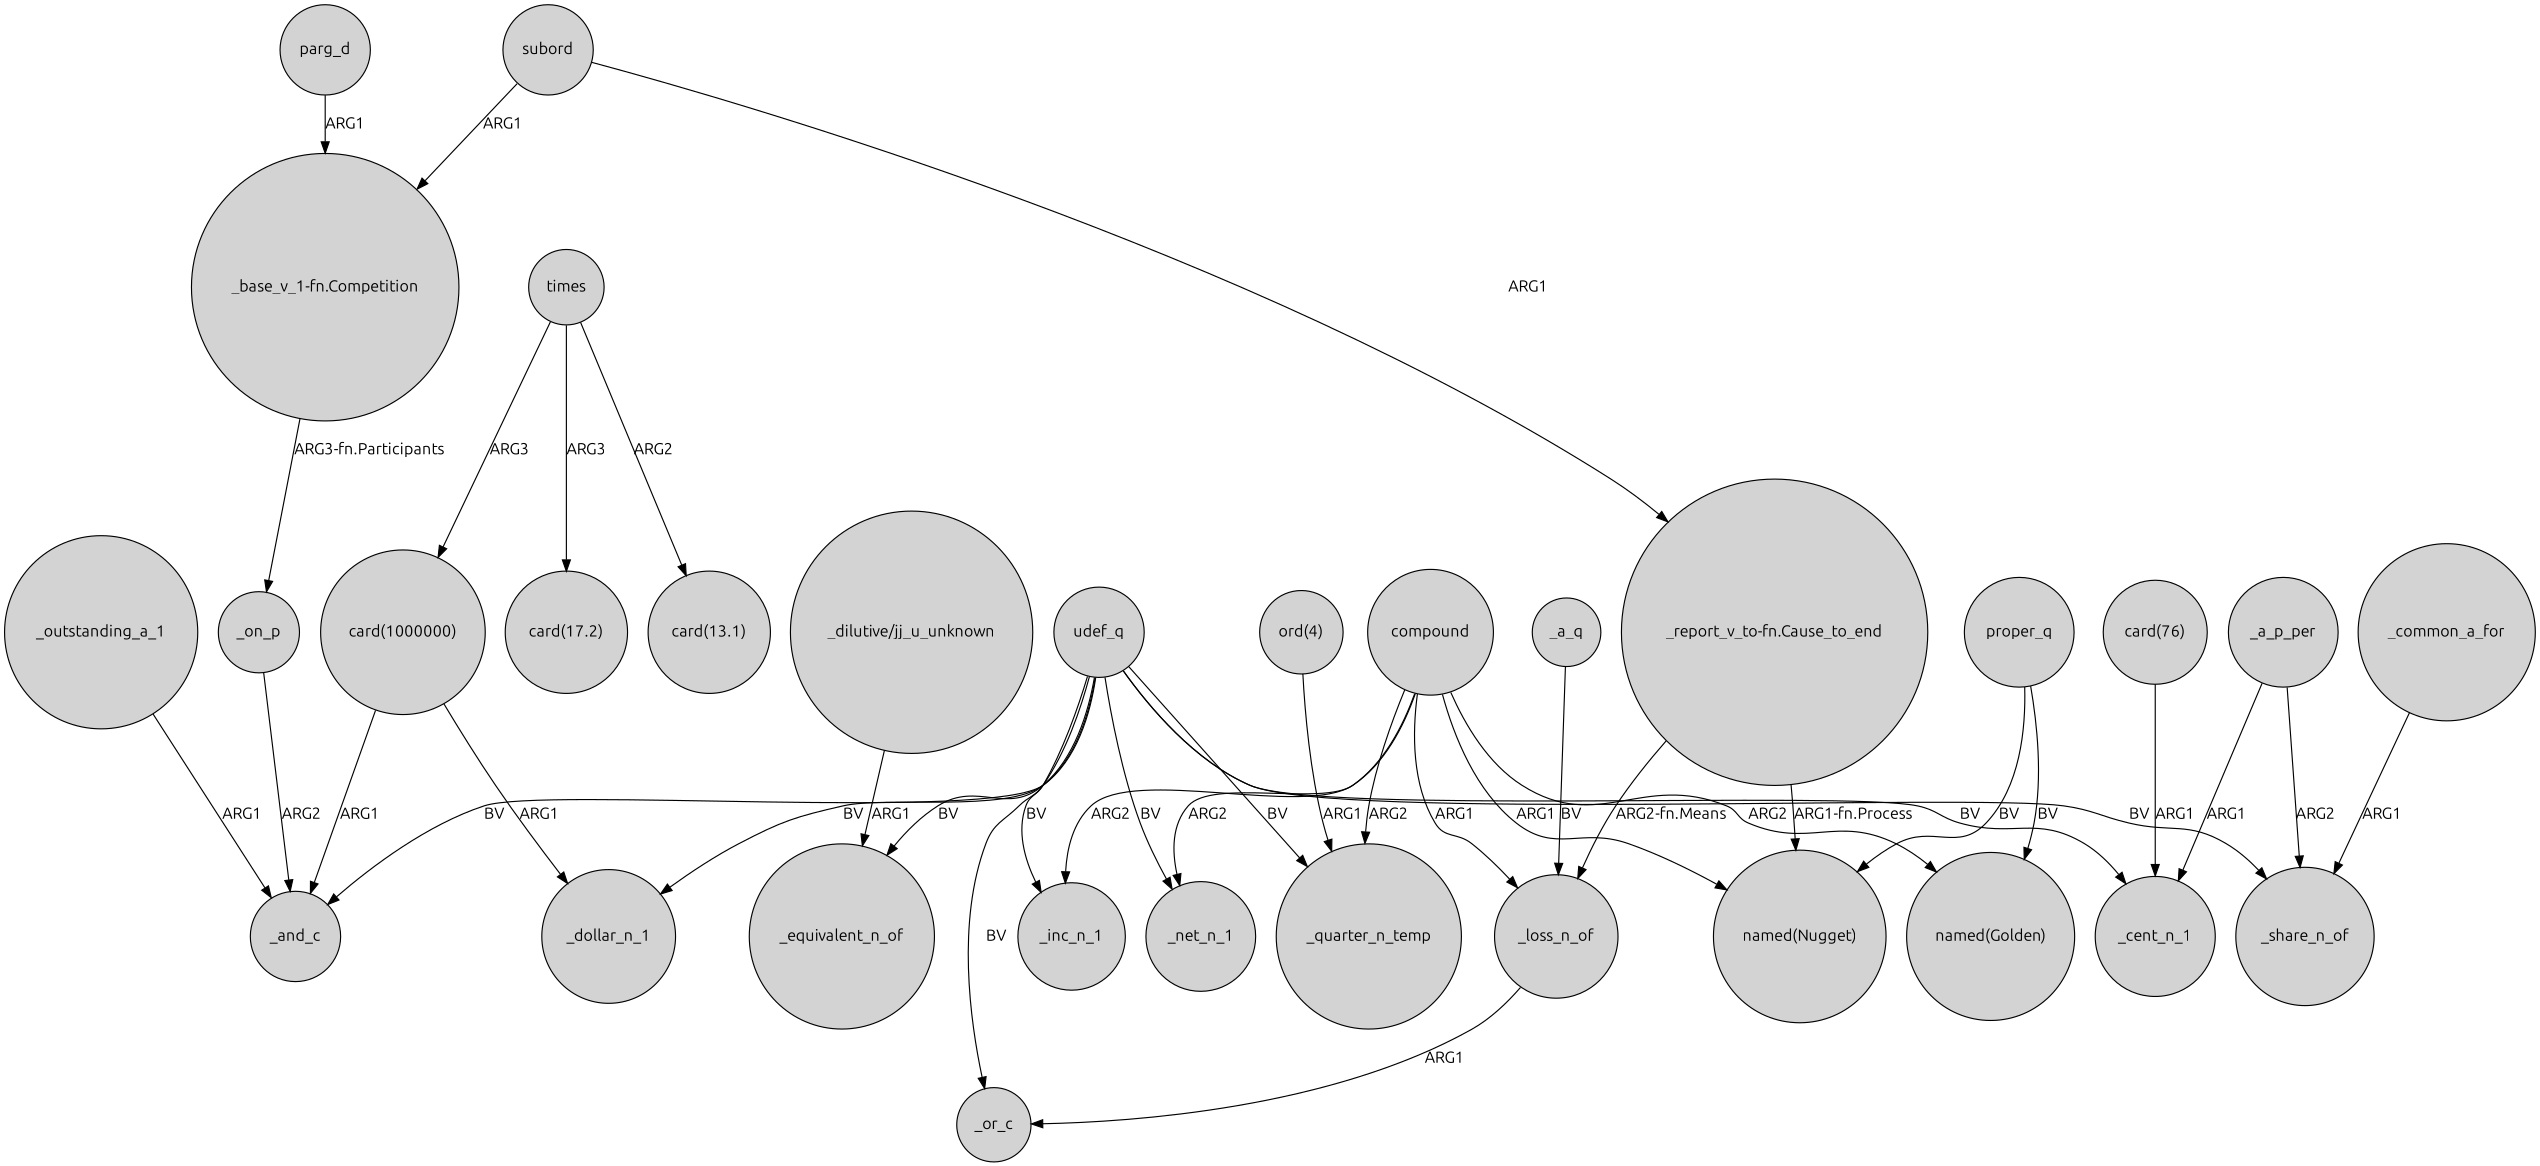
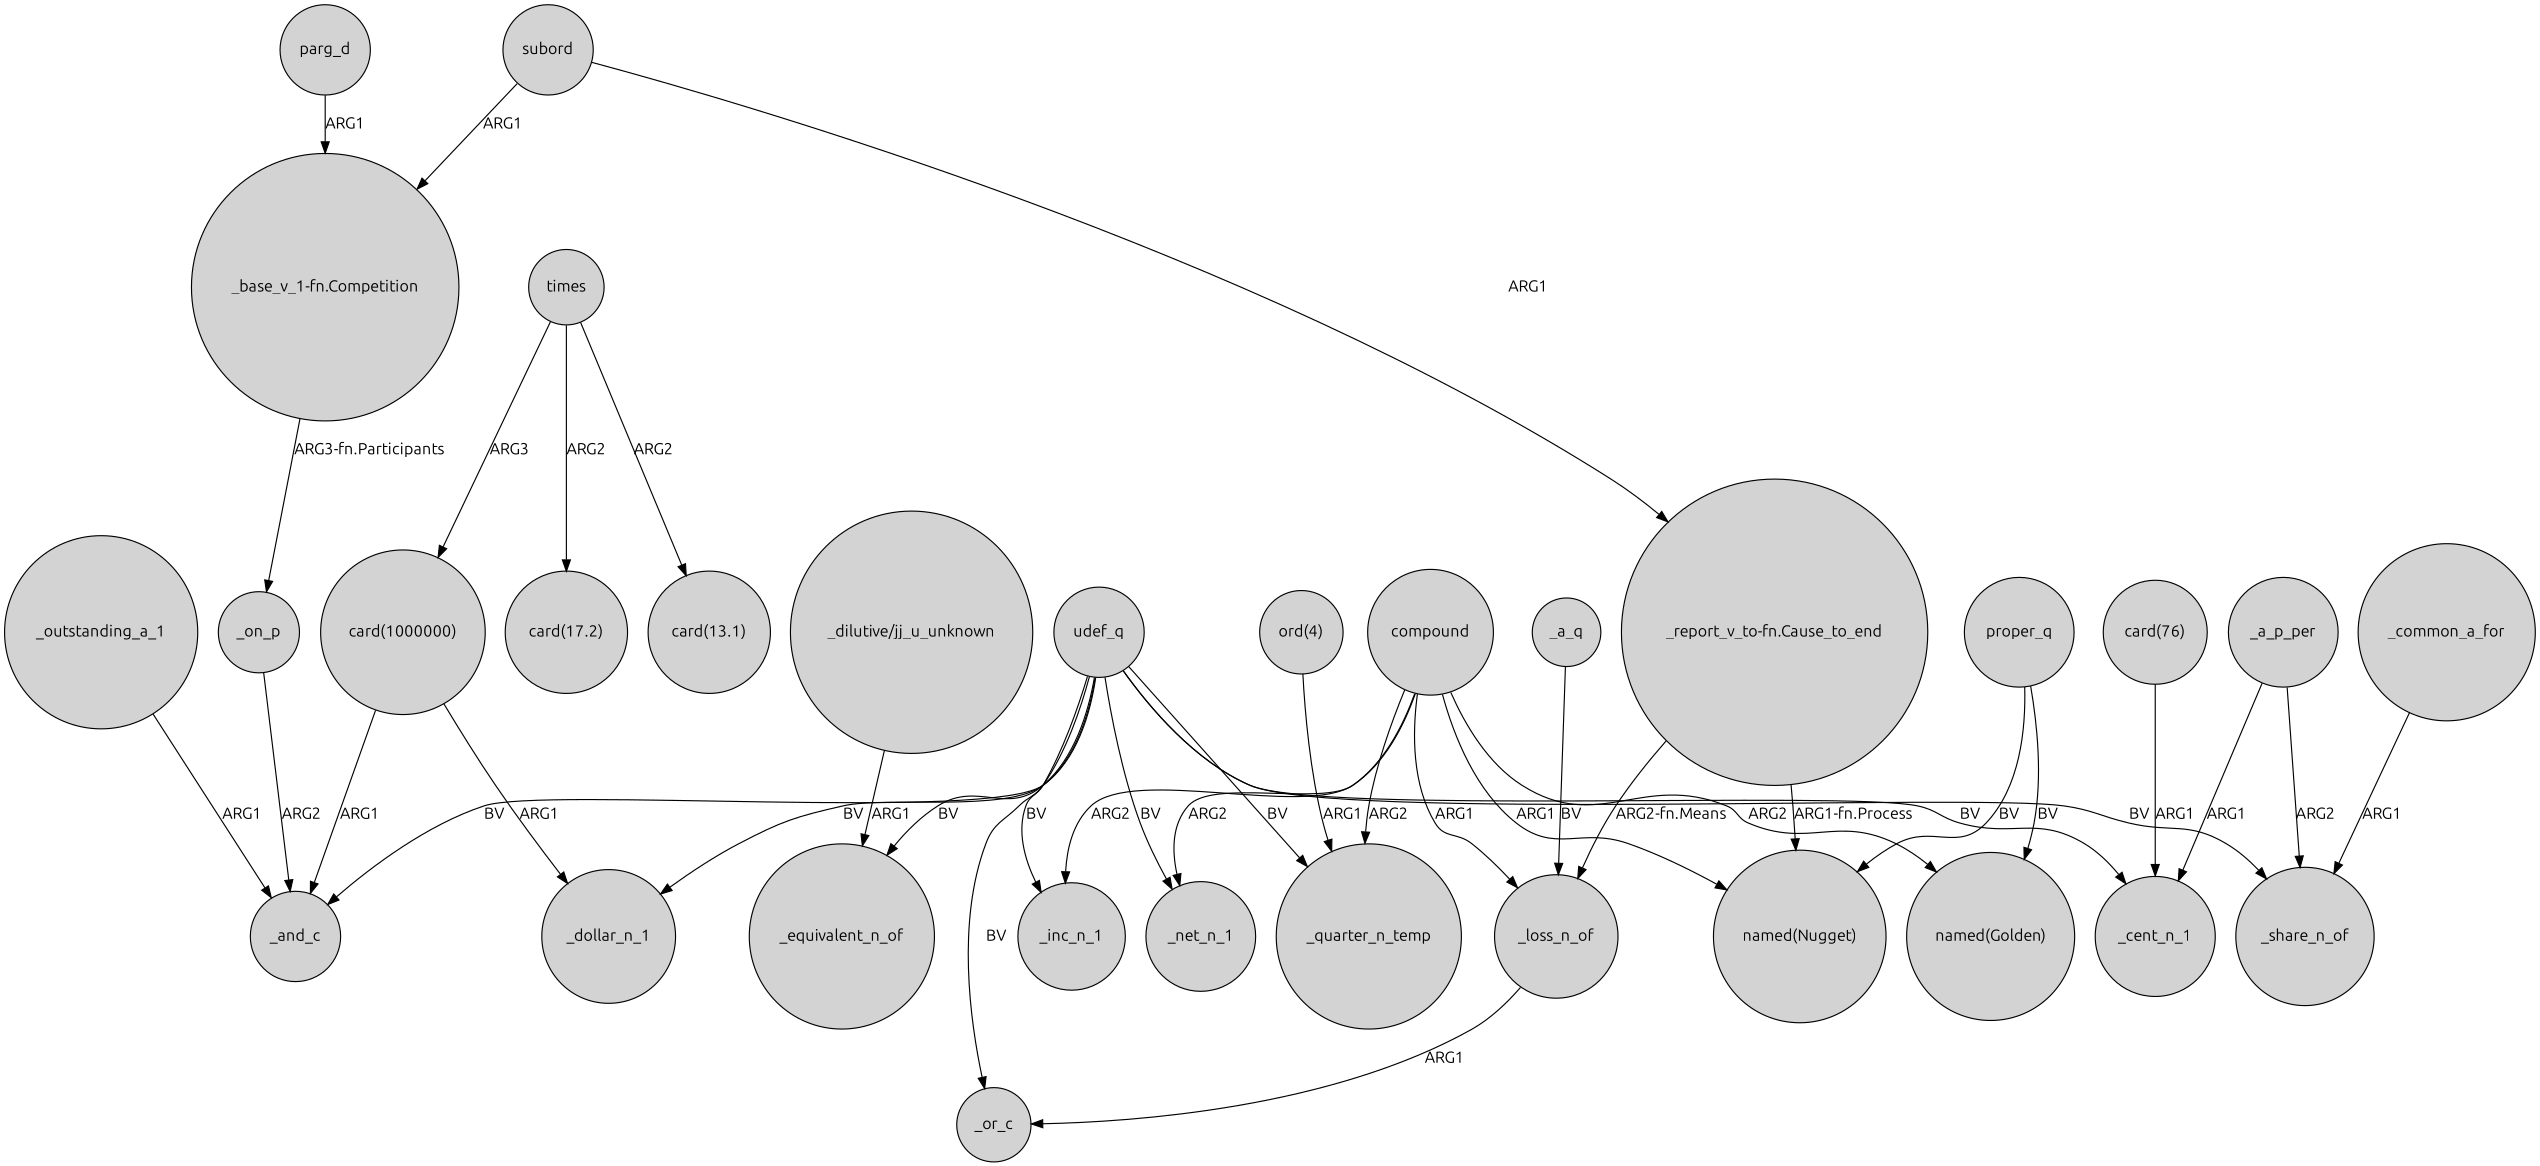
edge "times" -> "card(17.2)": label "ARG3" -> "ARG2"
